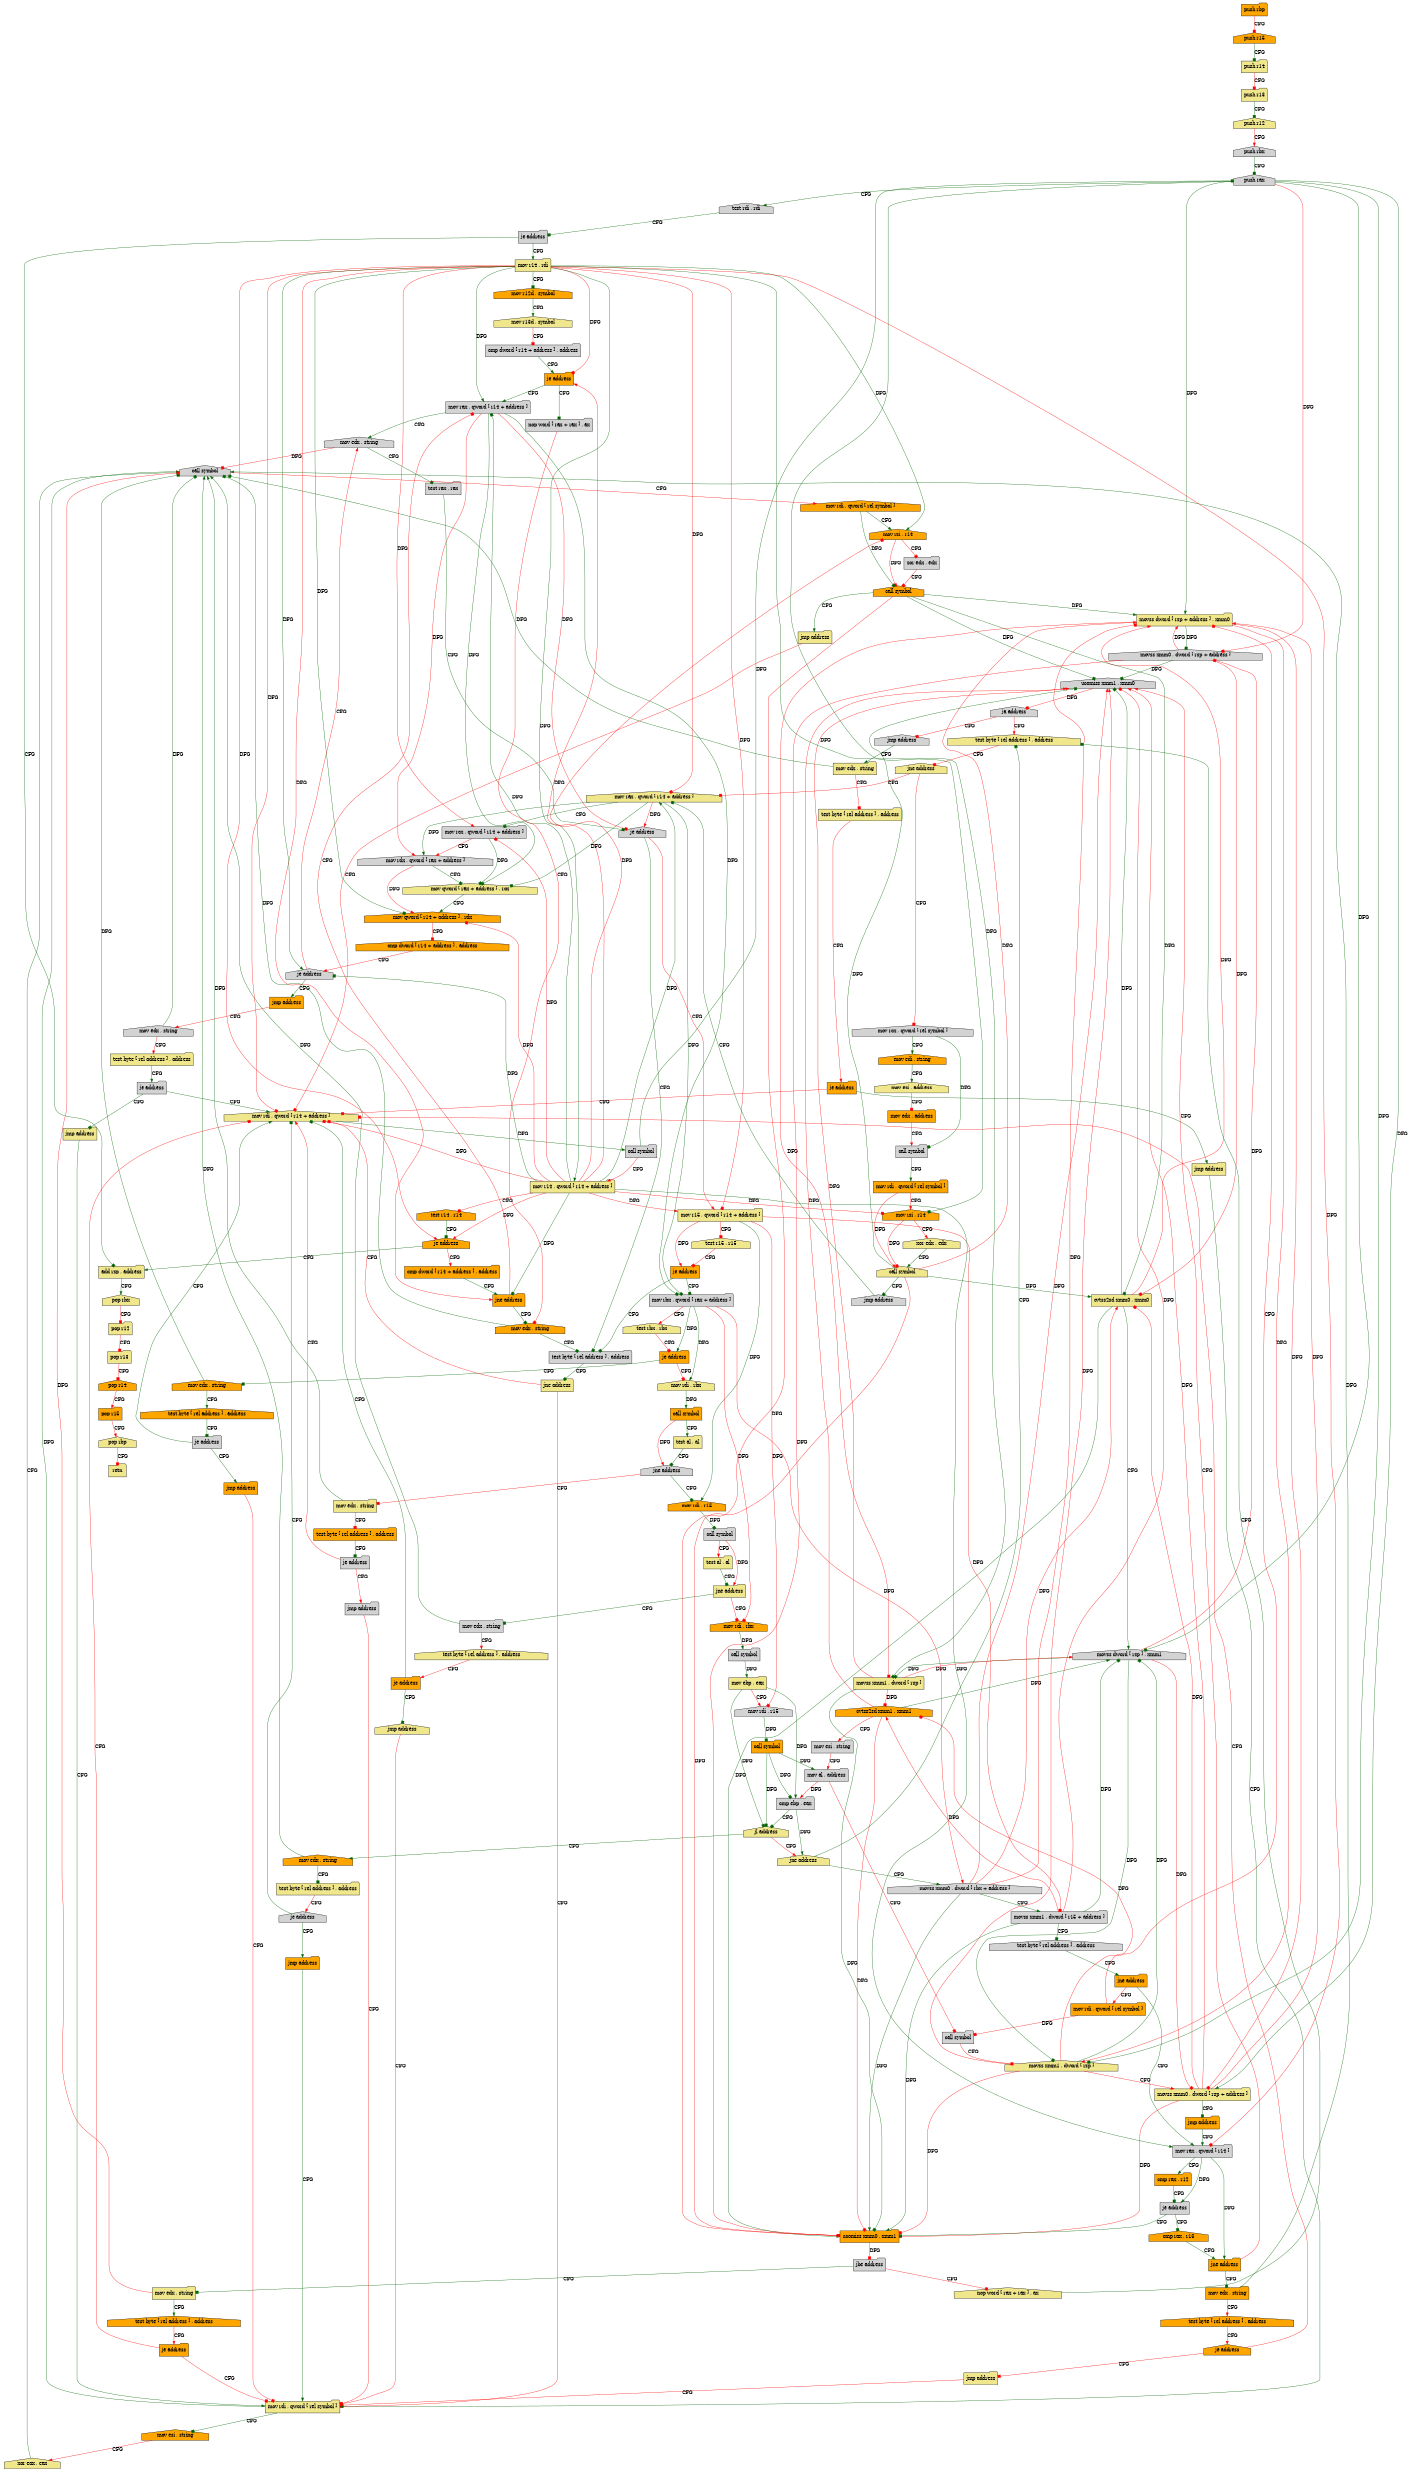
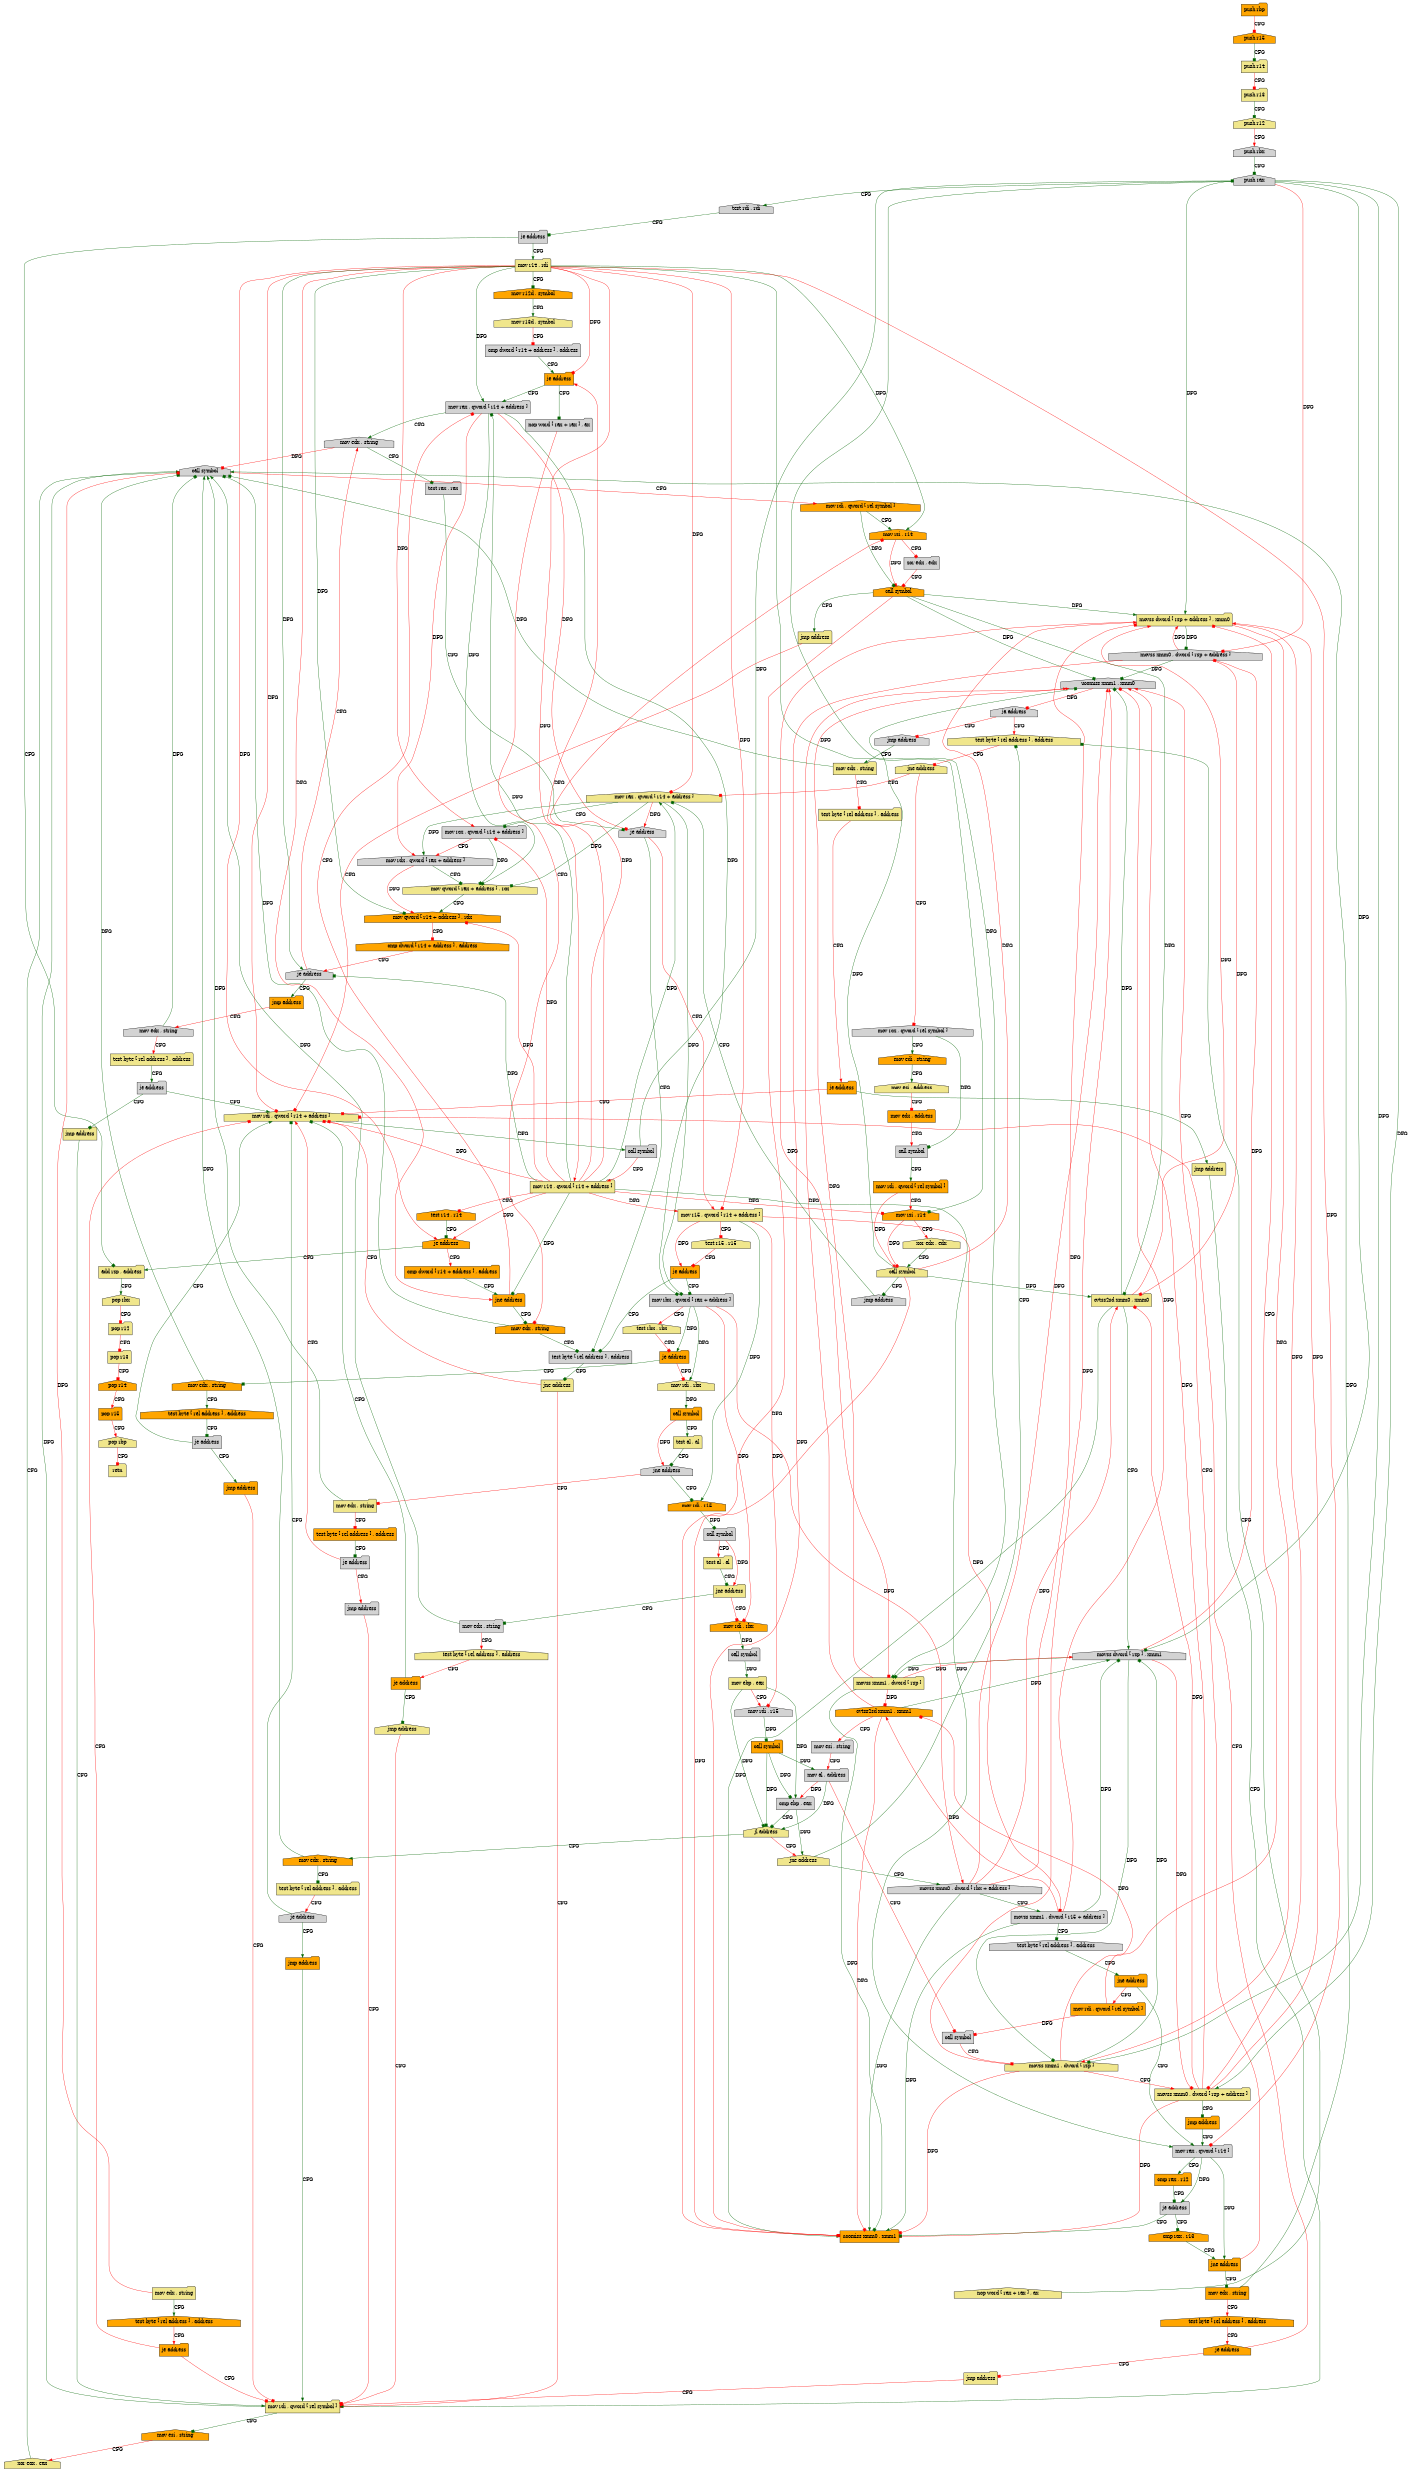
edge "mov r14 , rdi" -> "mov r14 , qword [ r14 + address ]": color darkgreen -> red
edge "mov al , address" -> "jl address": added, label "DFG"
node "jbe address": removed
